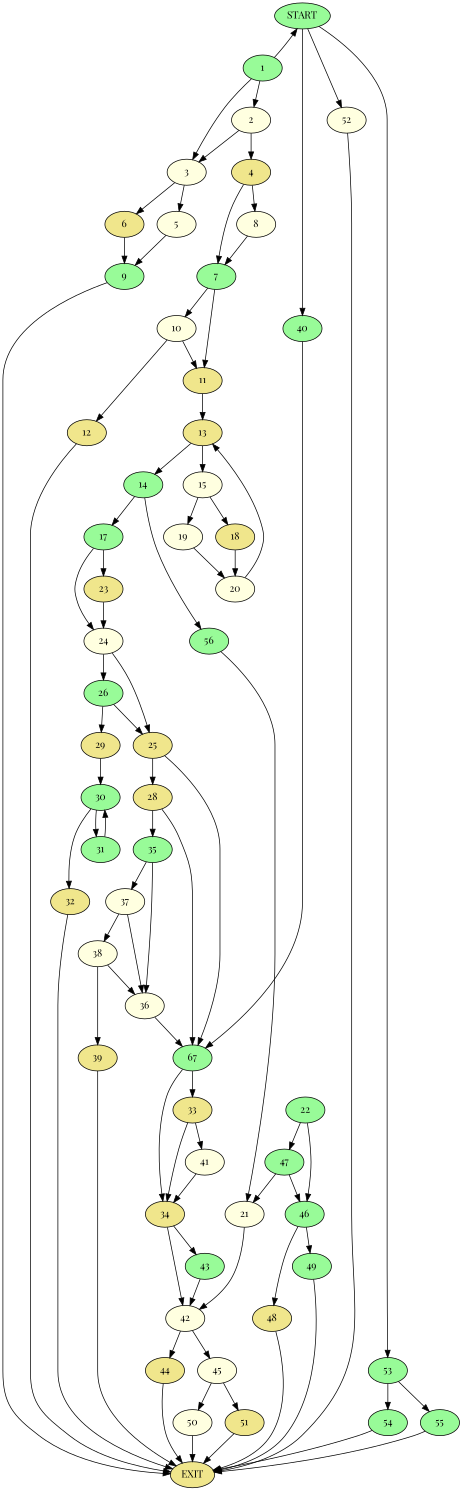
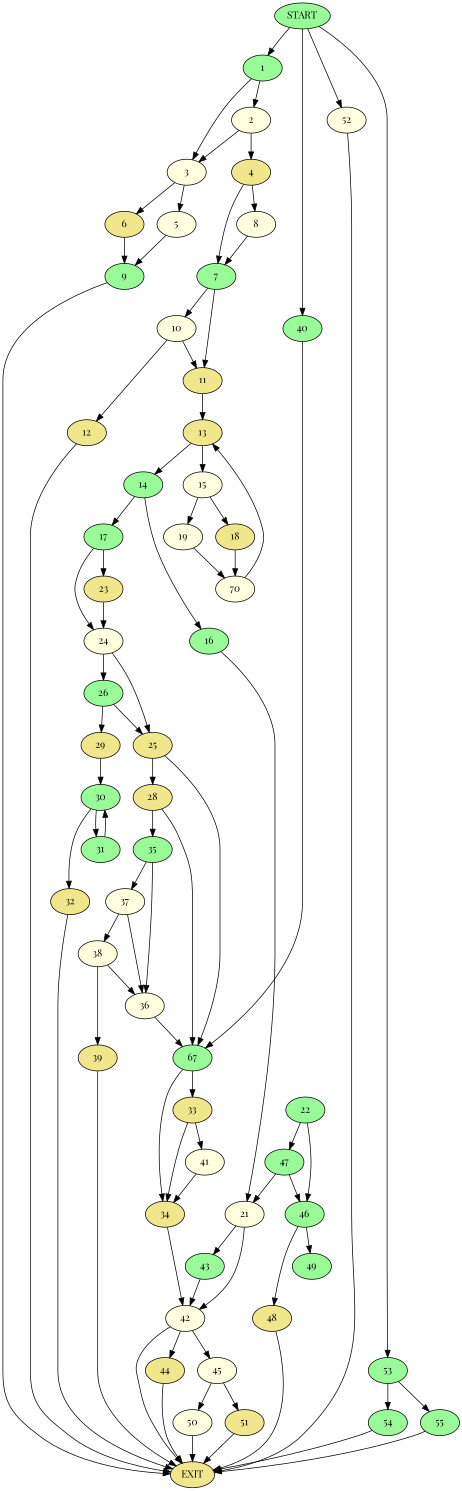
edge "1" -> "START": reversed
node "20": label "20" -> "70"
node "56": label "56" -> "16"
edge "34" -> "43": now "21" -> "43"
edge "49" -> "EXIT": now "42" -> "EXIT"
